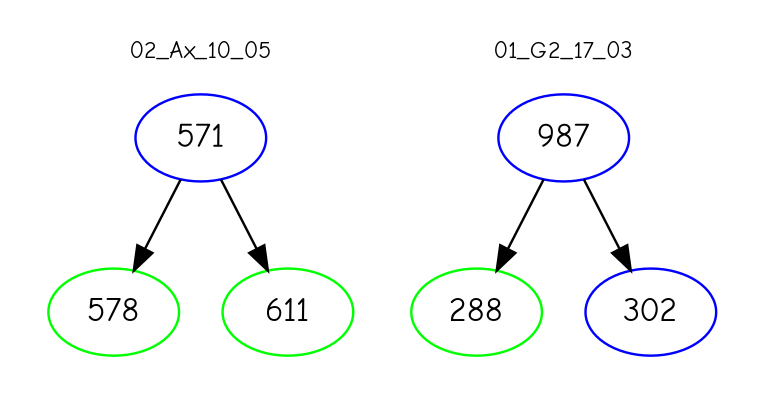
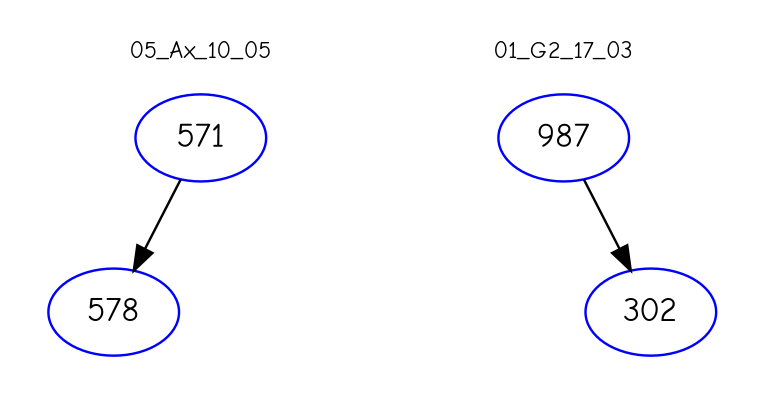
cluster "02_Ax_10_05": label "02_Ax_10_05" -> "05_Ax_10_05"
node "578": color green -> blue
node "611": removed
node "288": removed
